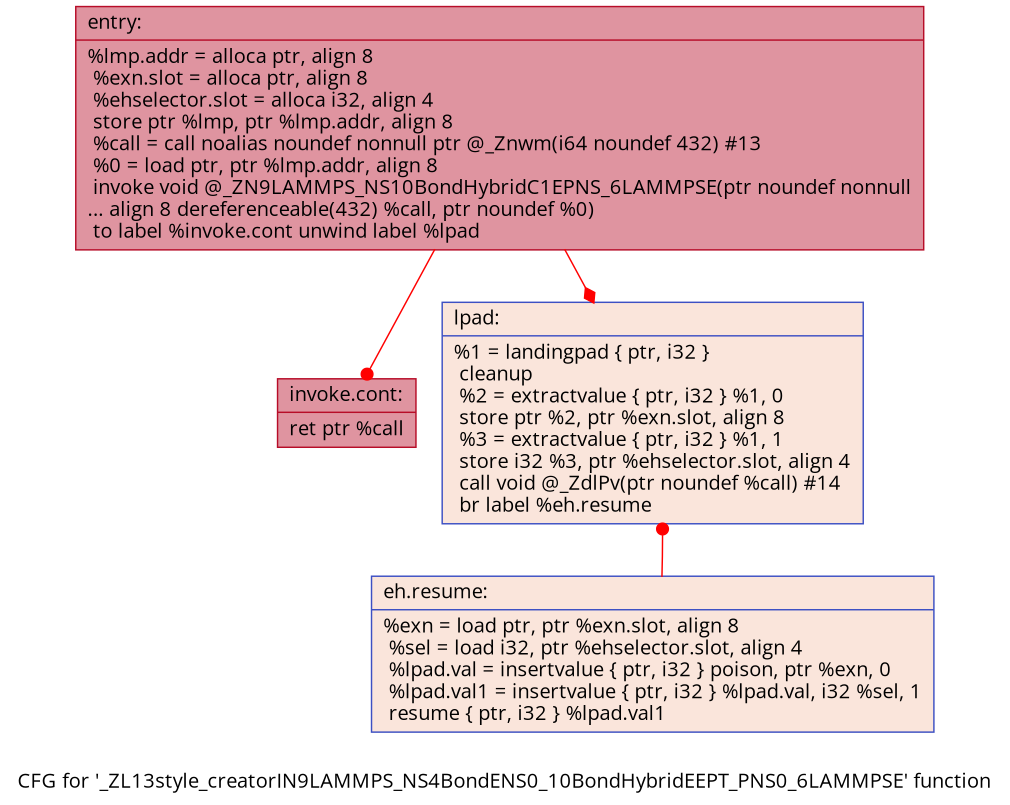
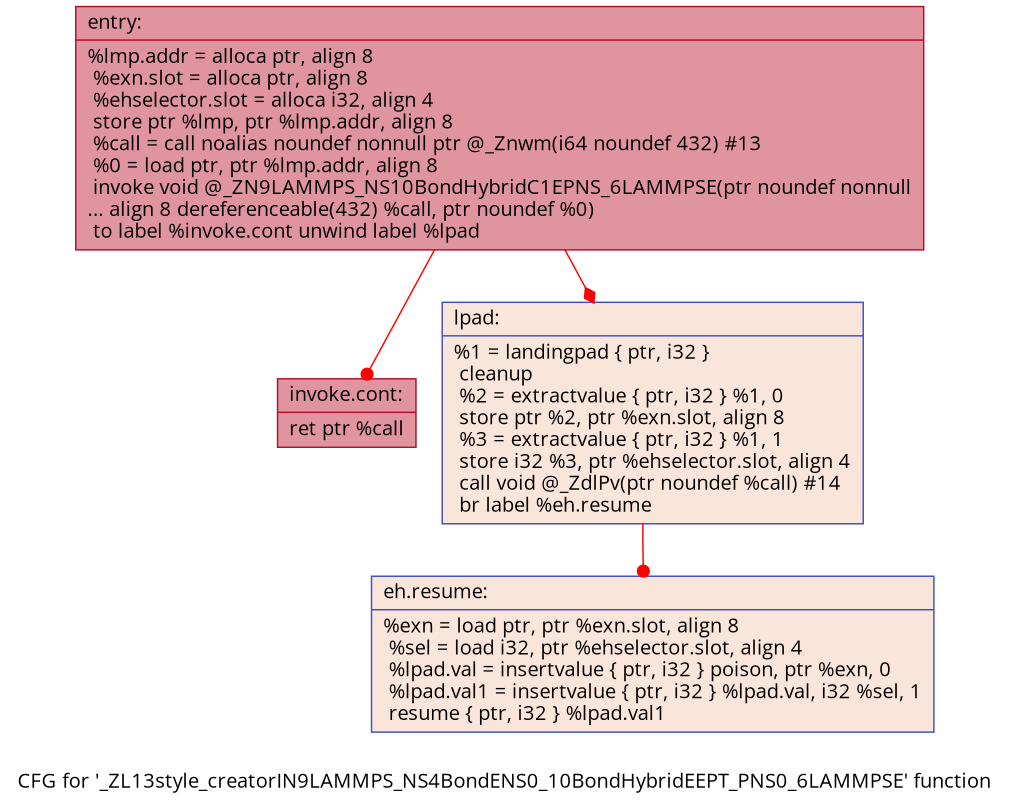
edge "eh.resume:" -> "lpad:": reversed
